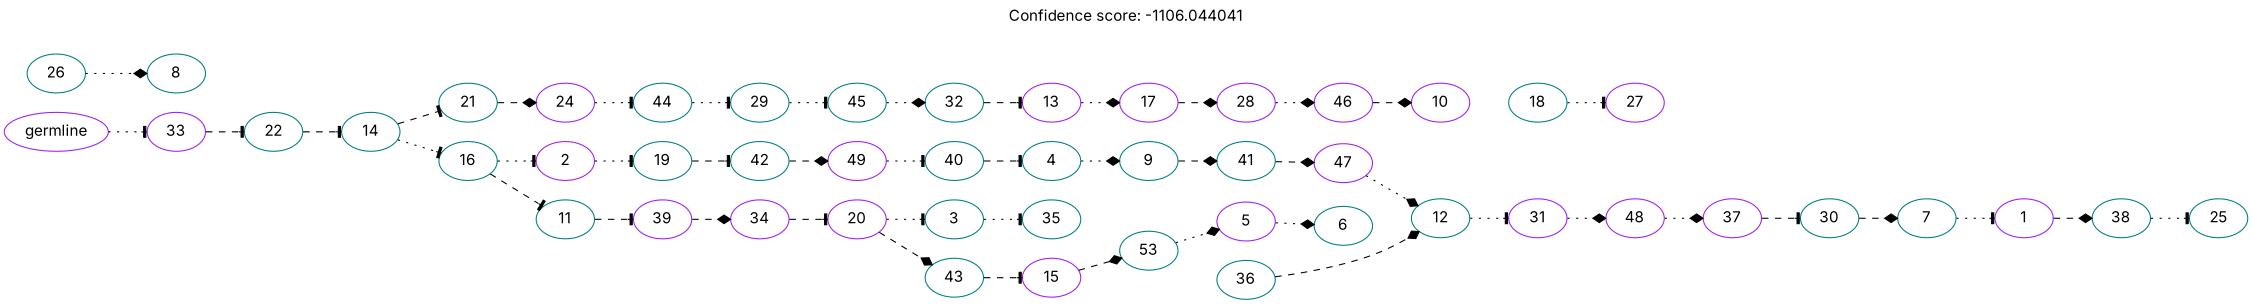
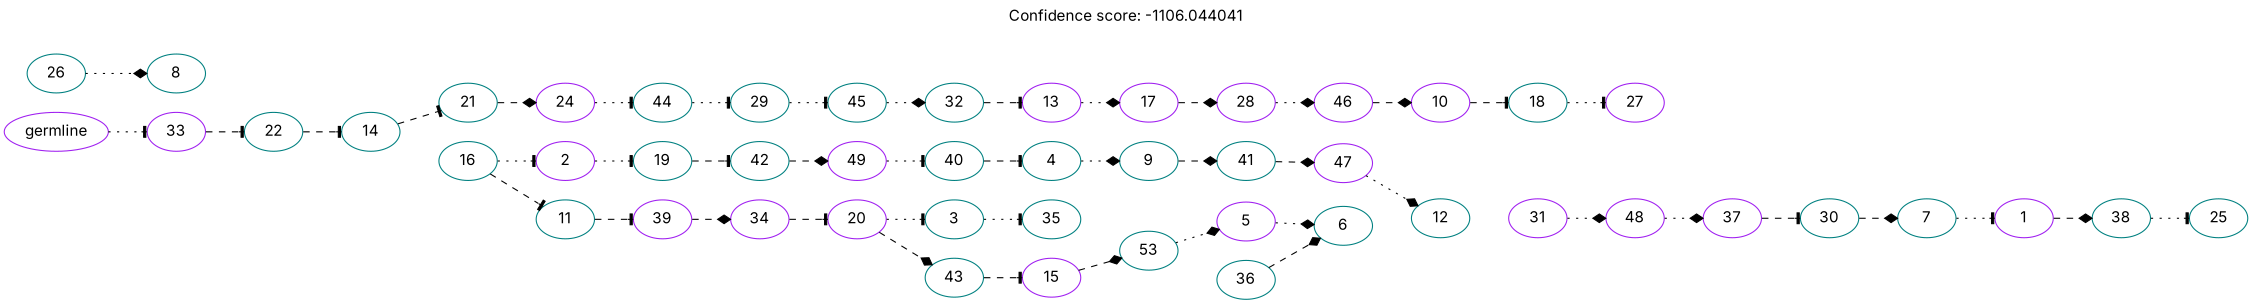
edge "10" -> "18": added
edge "14" -> "16": removed
edge "12" -> "31": removed
edge "36" -> "12": now "36" -> "6"
